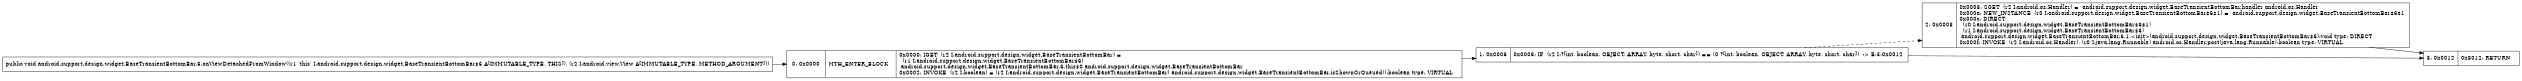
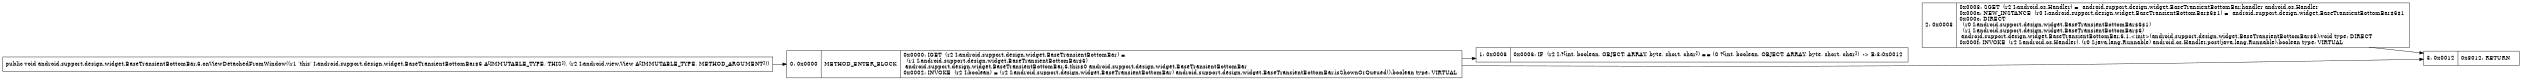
edge "1: 0x0006" -> "2: 0x0008": removed
edge "1: 0x0006" -> "3: 0x0012": now "0: 0x0000" -> "3: 0x0012"
node "0: 0x0000": text "MTH_ENTER_BLOCK" -> "METHOD_ENTER_BLOCK"
